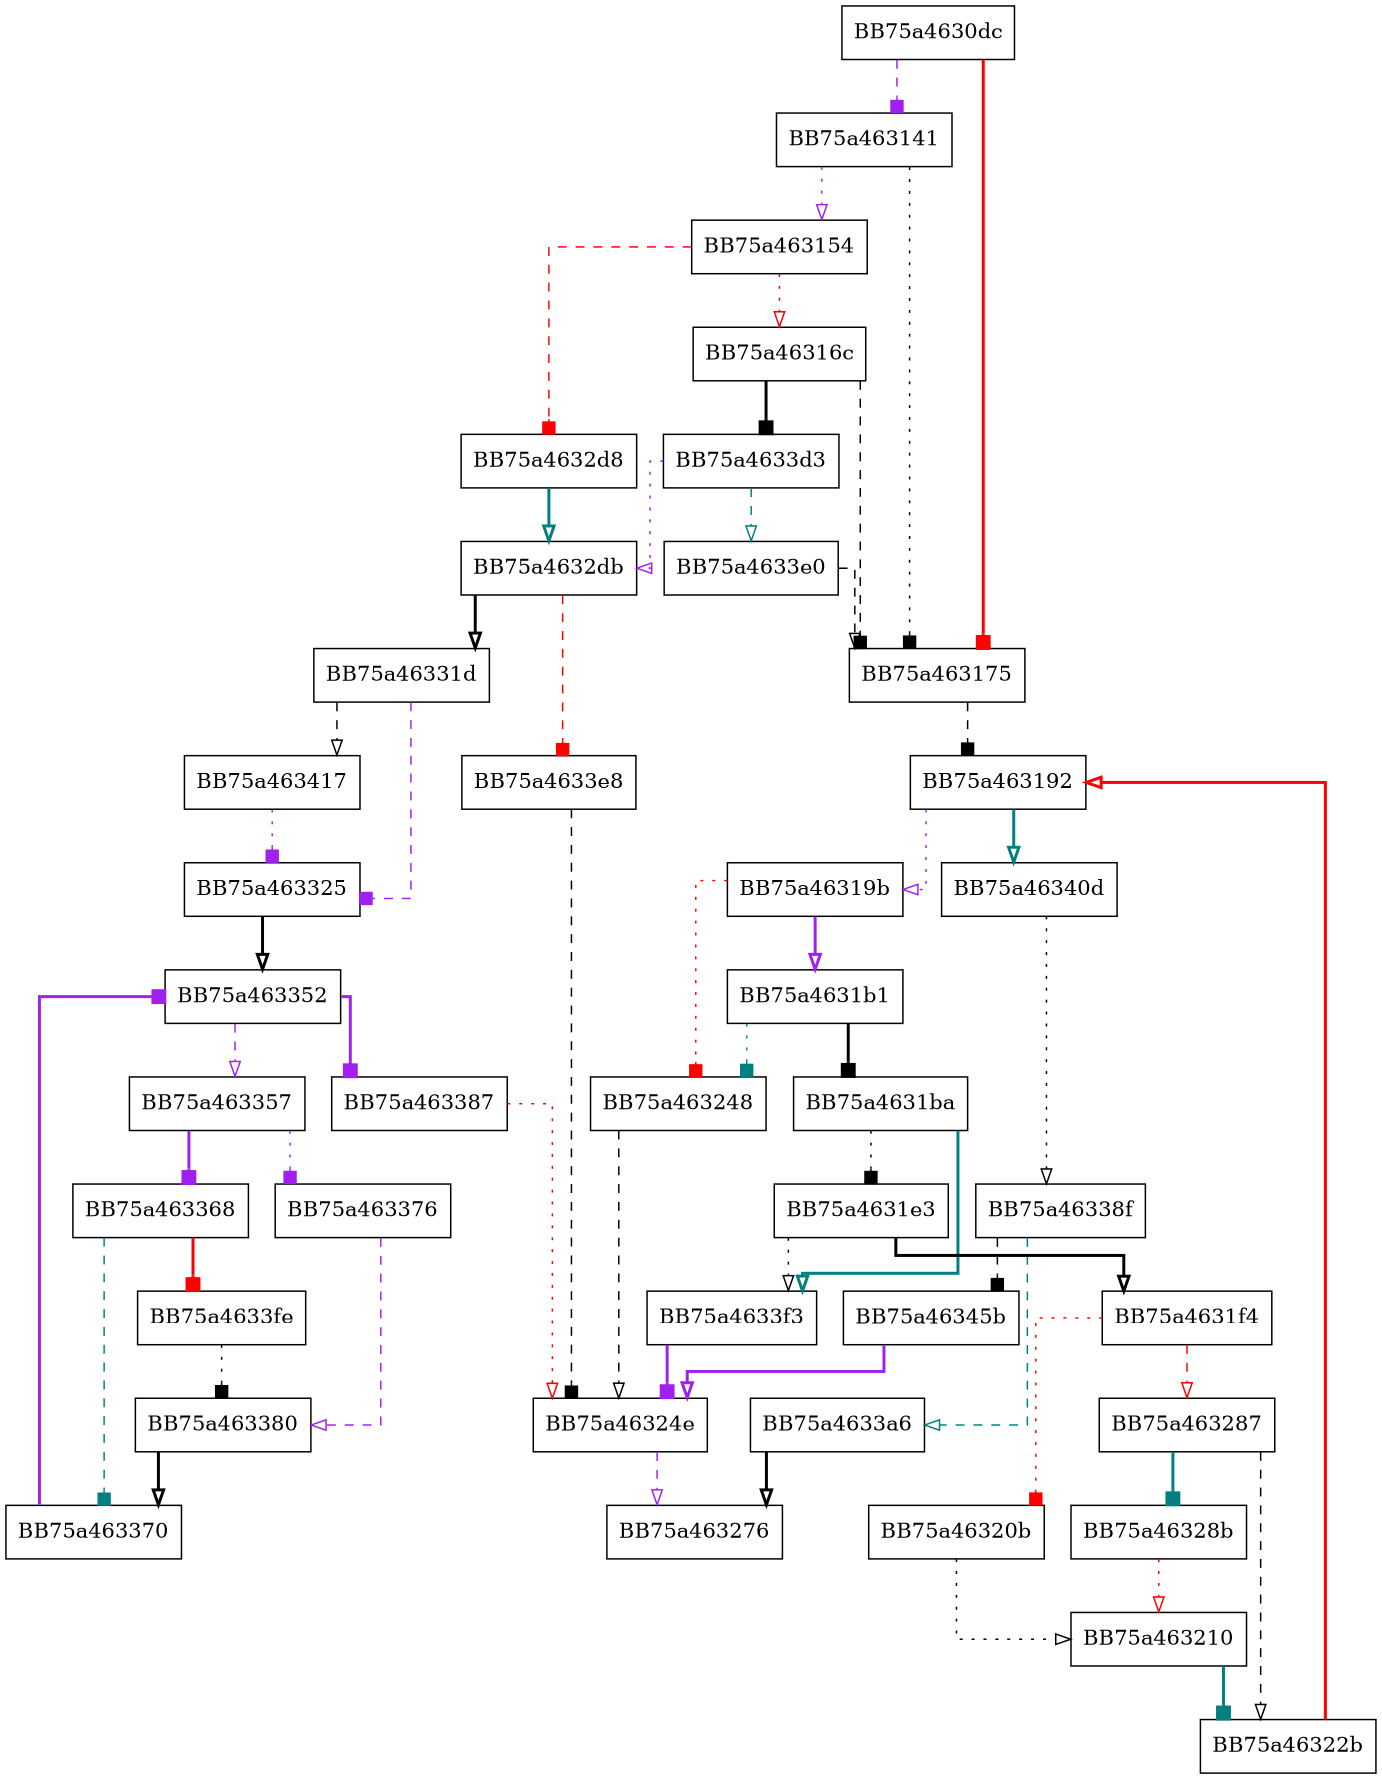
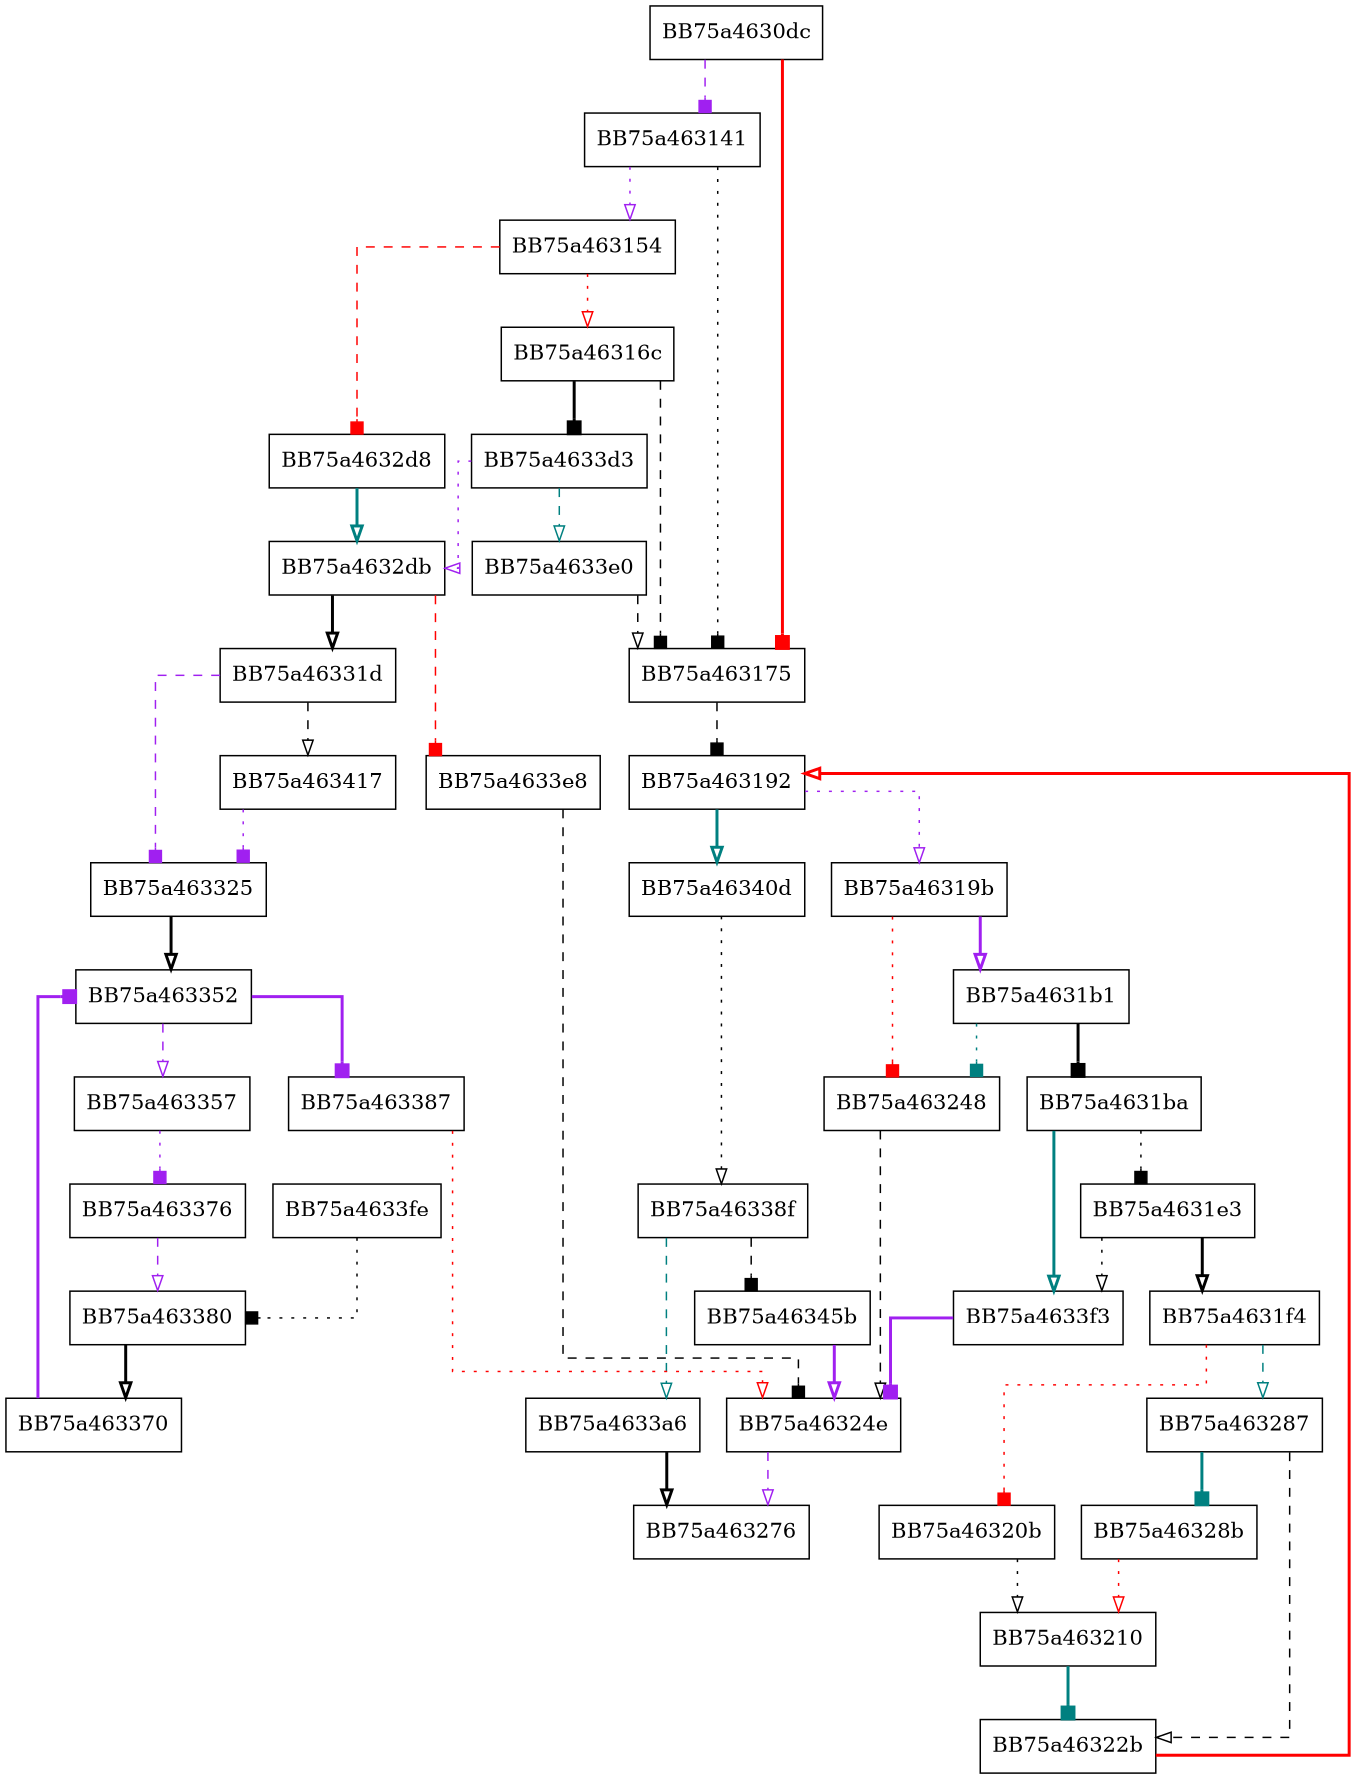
node "BB75a463368": removed
edge "BB75a4631f4" -> "BB75a463287": color red -> teal
